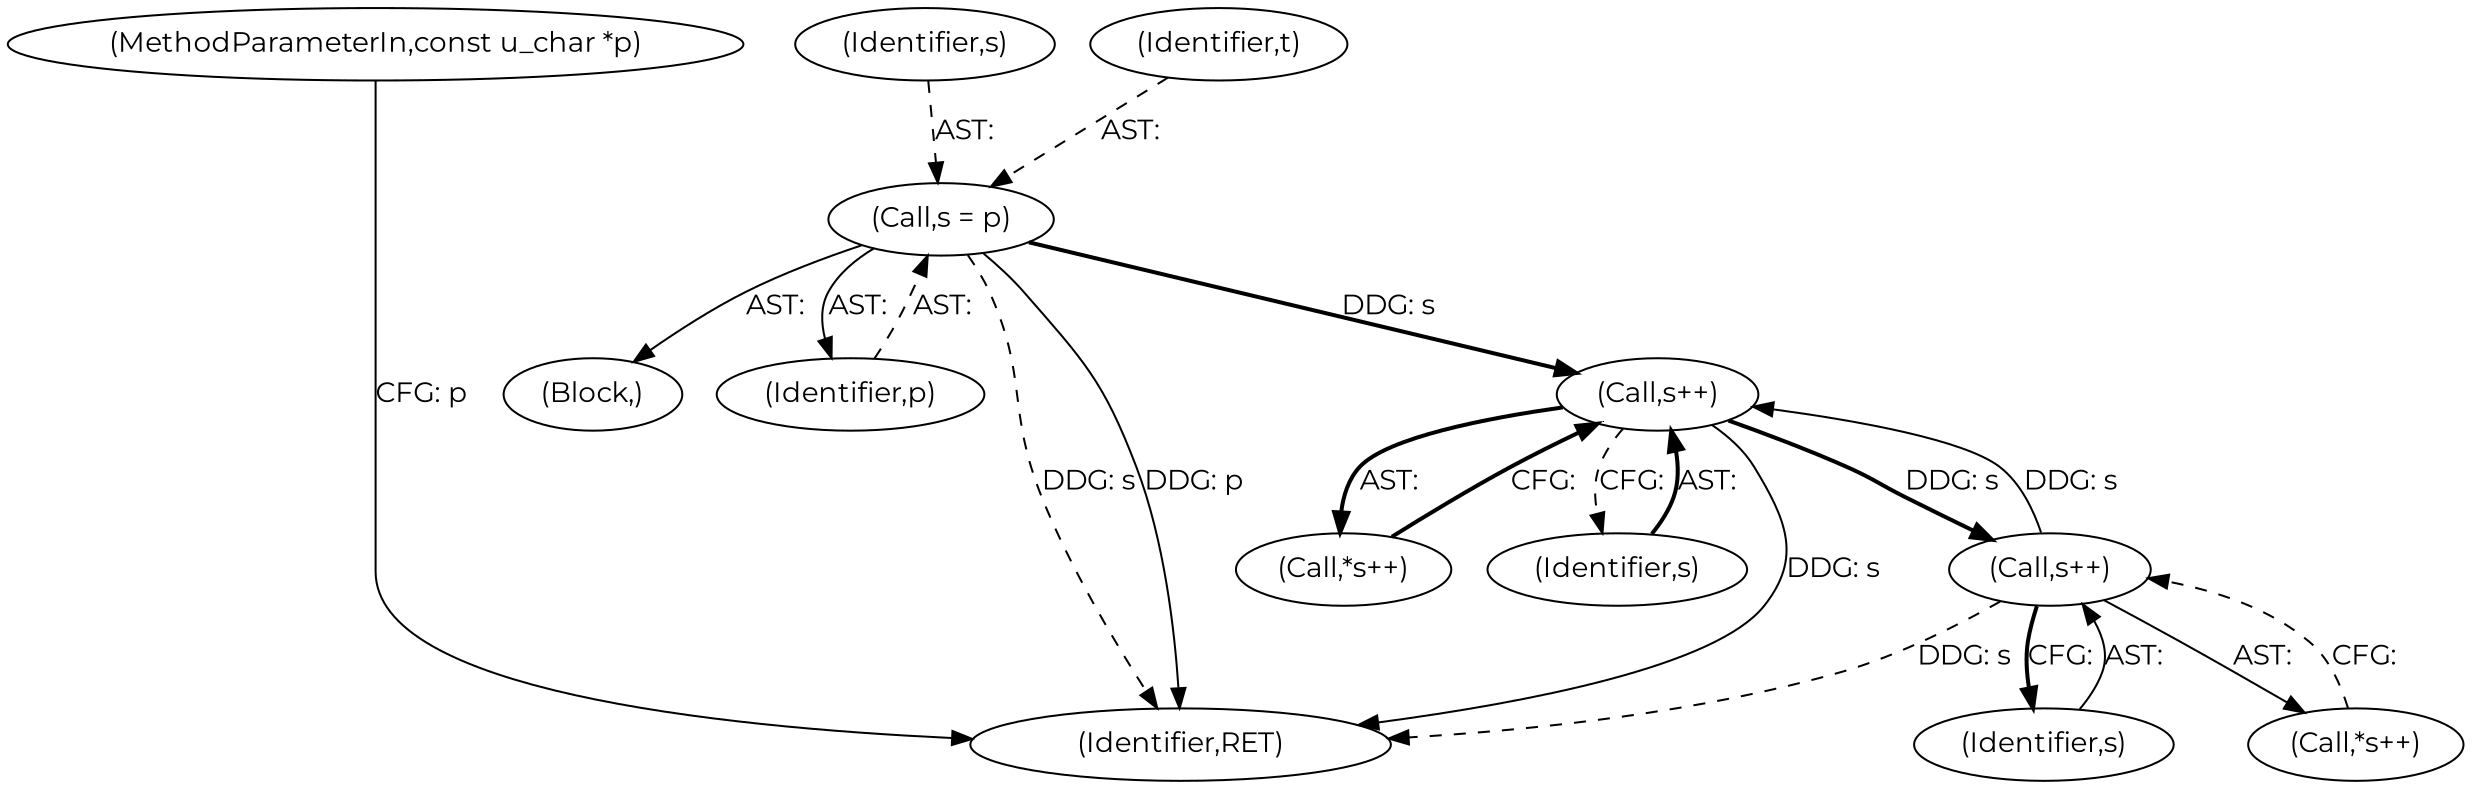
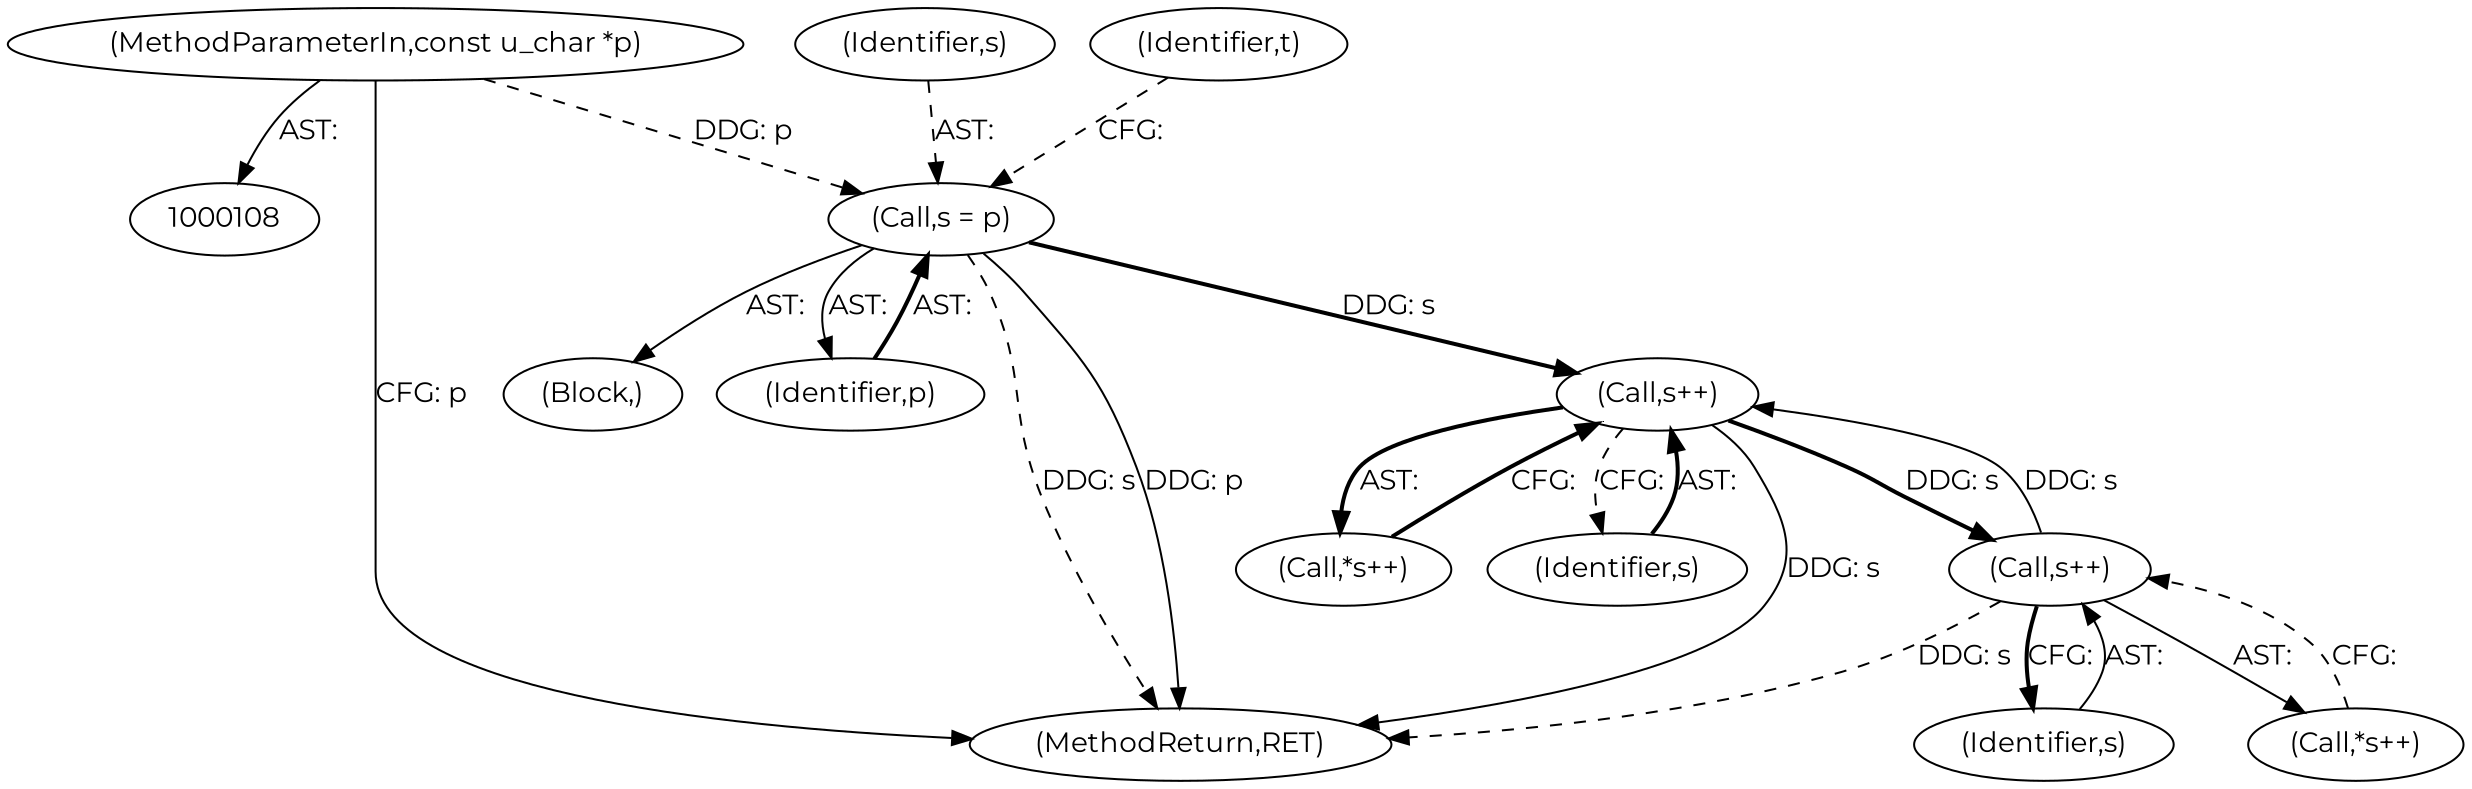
edge "(Identifier,t)" -> "(Call,s = p)": label "AST: " -> "CFG: "
edge "(MethodParameterIn,const u_char *p)" -> "(Call,s = p)": added, label "DDG: p"
node "1000108": added
edge "(Identifier,p)" -> "(Call,s = p)": style dashed -> bold
node "(Identifier,RET)": label "(Identifier,RET)" -> "(MethodReturn,RET)"
